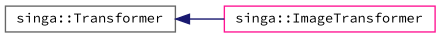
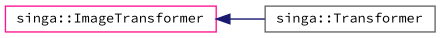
edge "singa::ImageTransformer" -> "singa::Transformer": reversed
